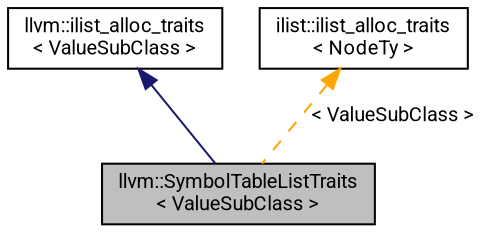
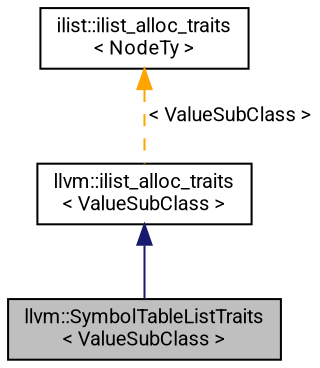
edge "llvm::SymbolTableListTraits < ValueSubClass >" -> "ilist::ilist_alloc_traits < NodeTy >": now "llvm::ilist_alloc_traits < ValueSubClass >" -> "ilist::ilist_alloc_traits < NodeTy >"
